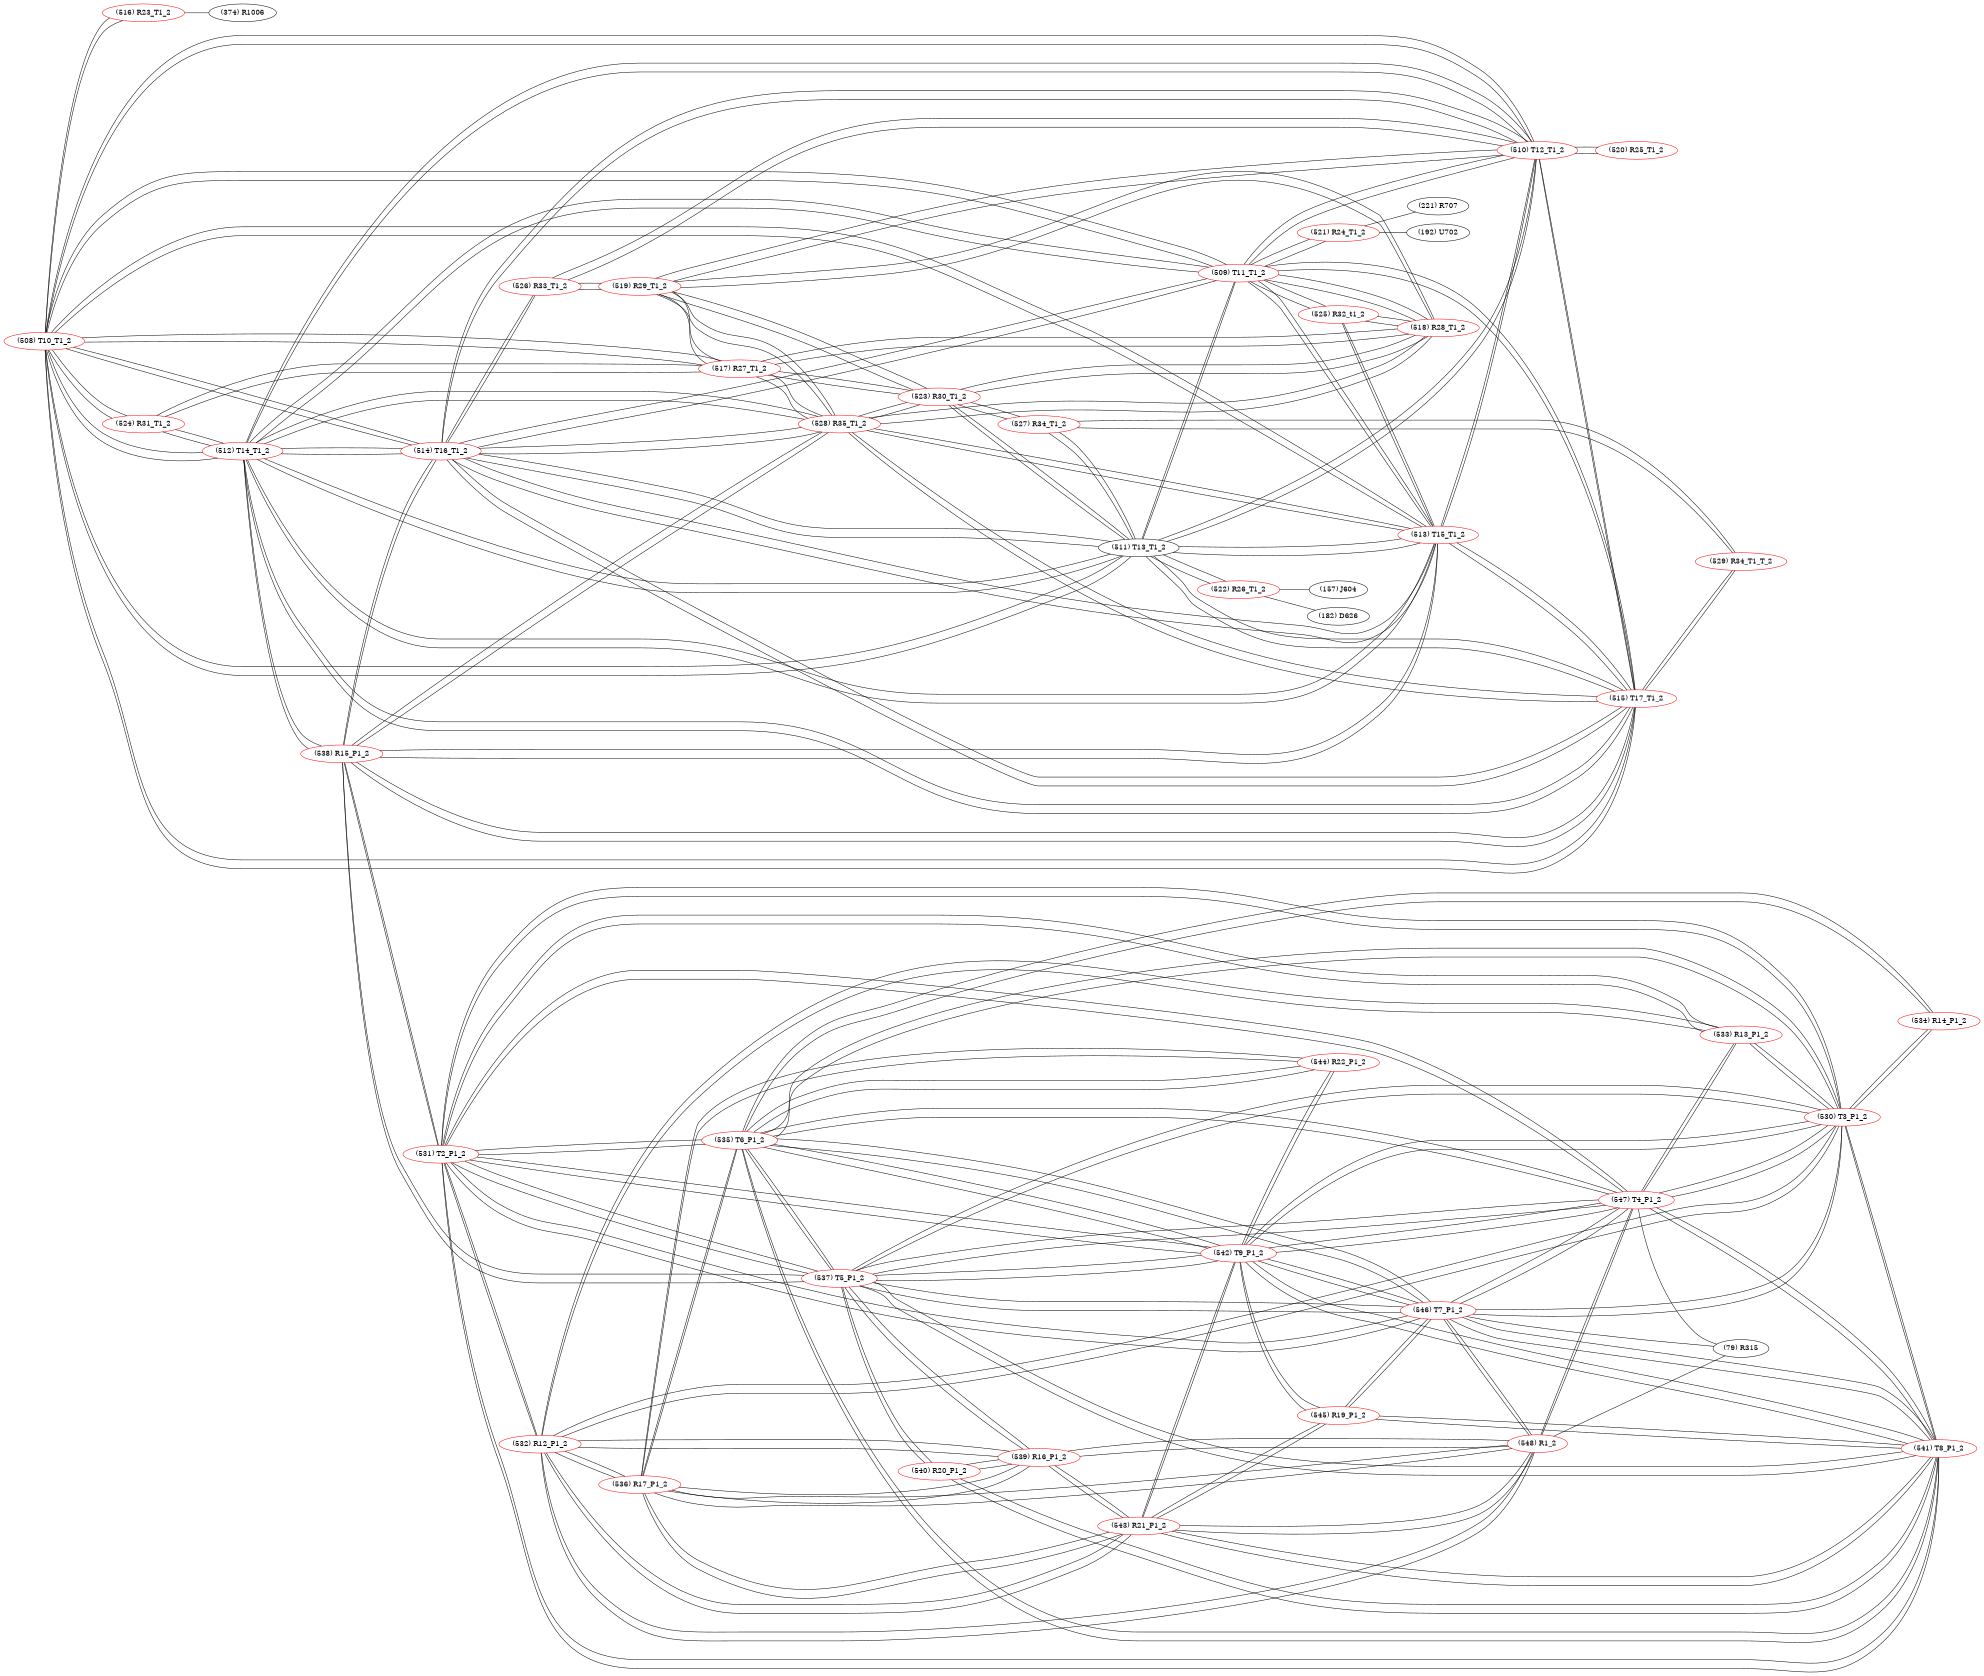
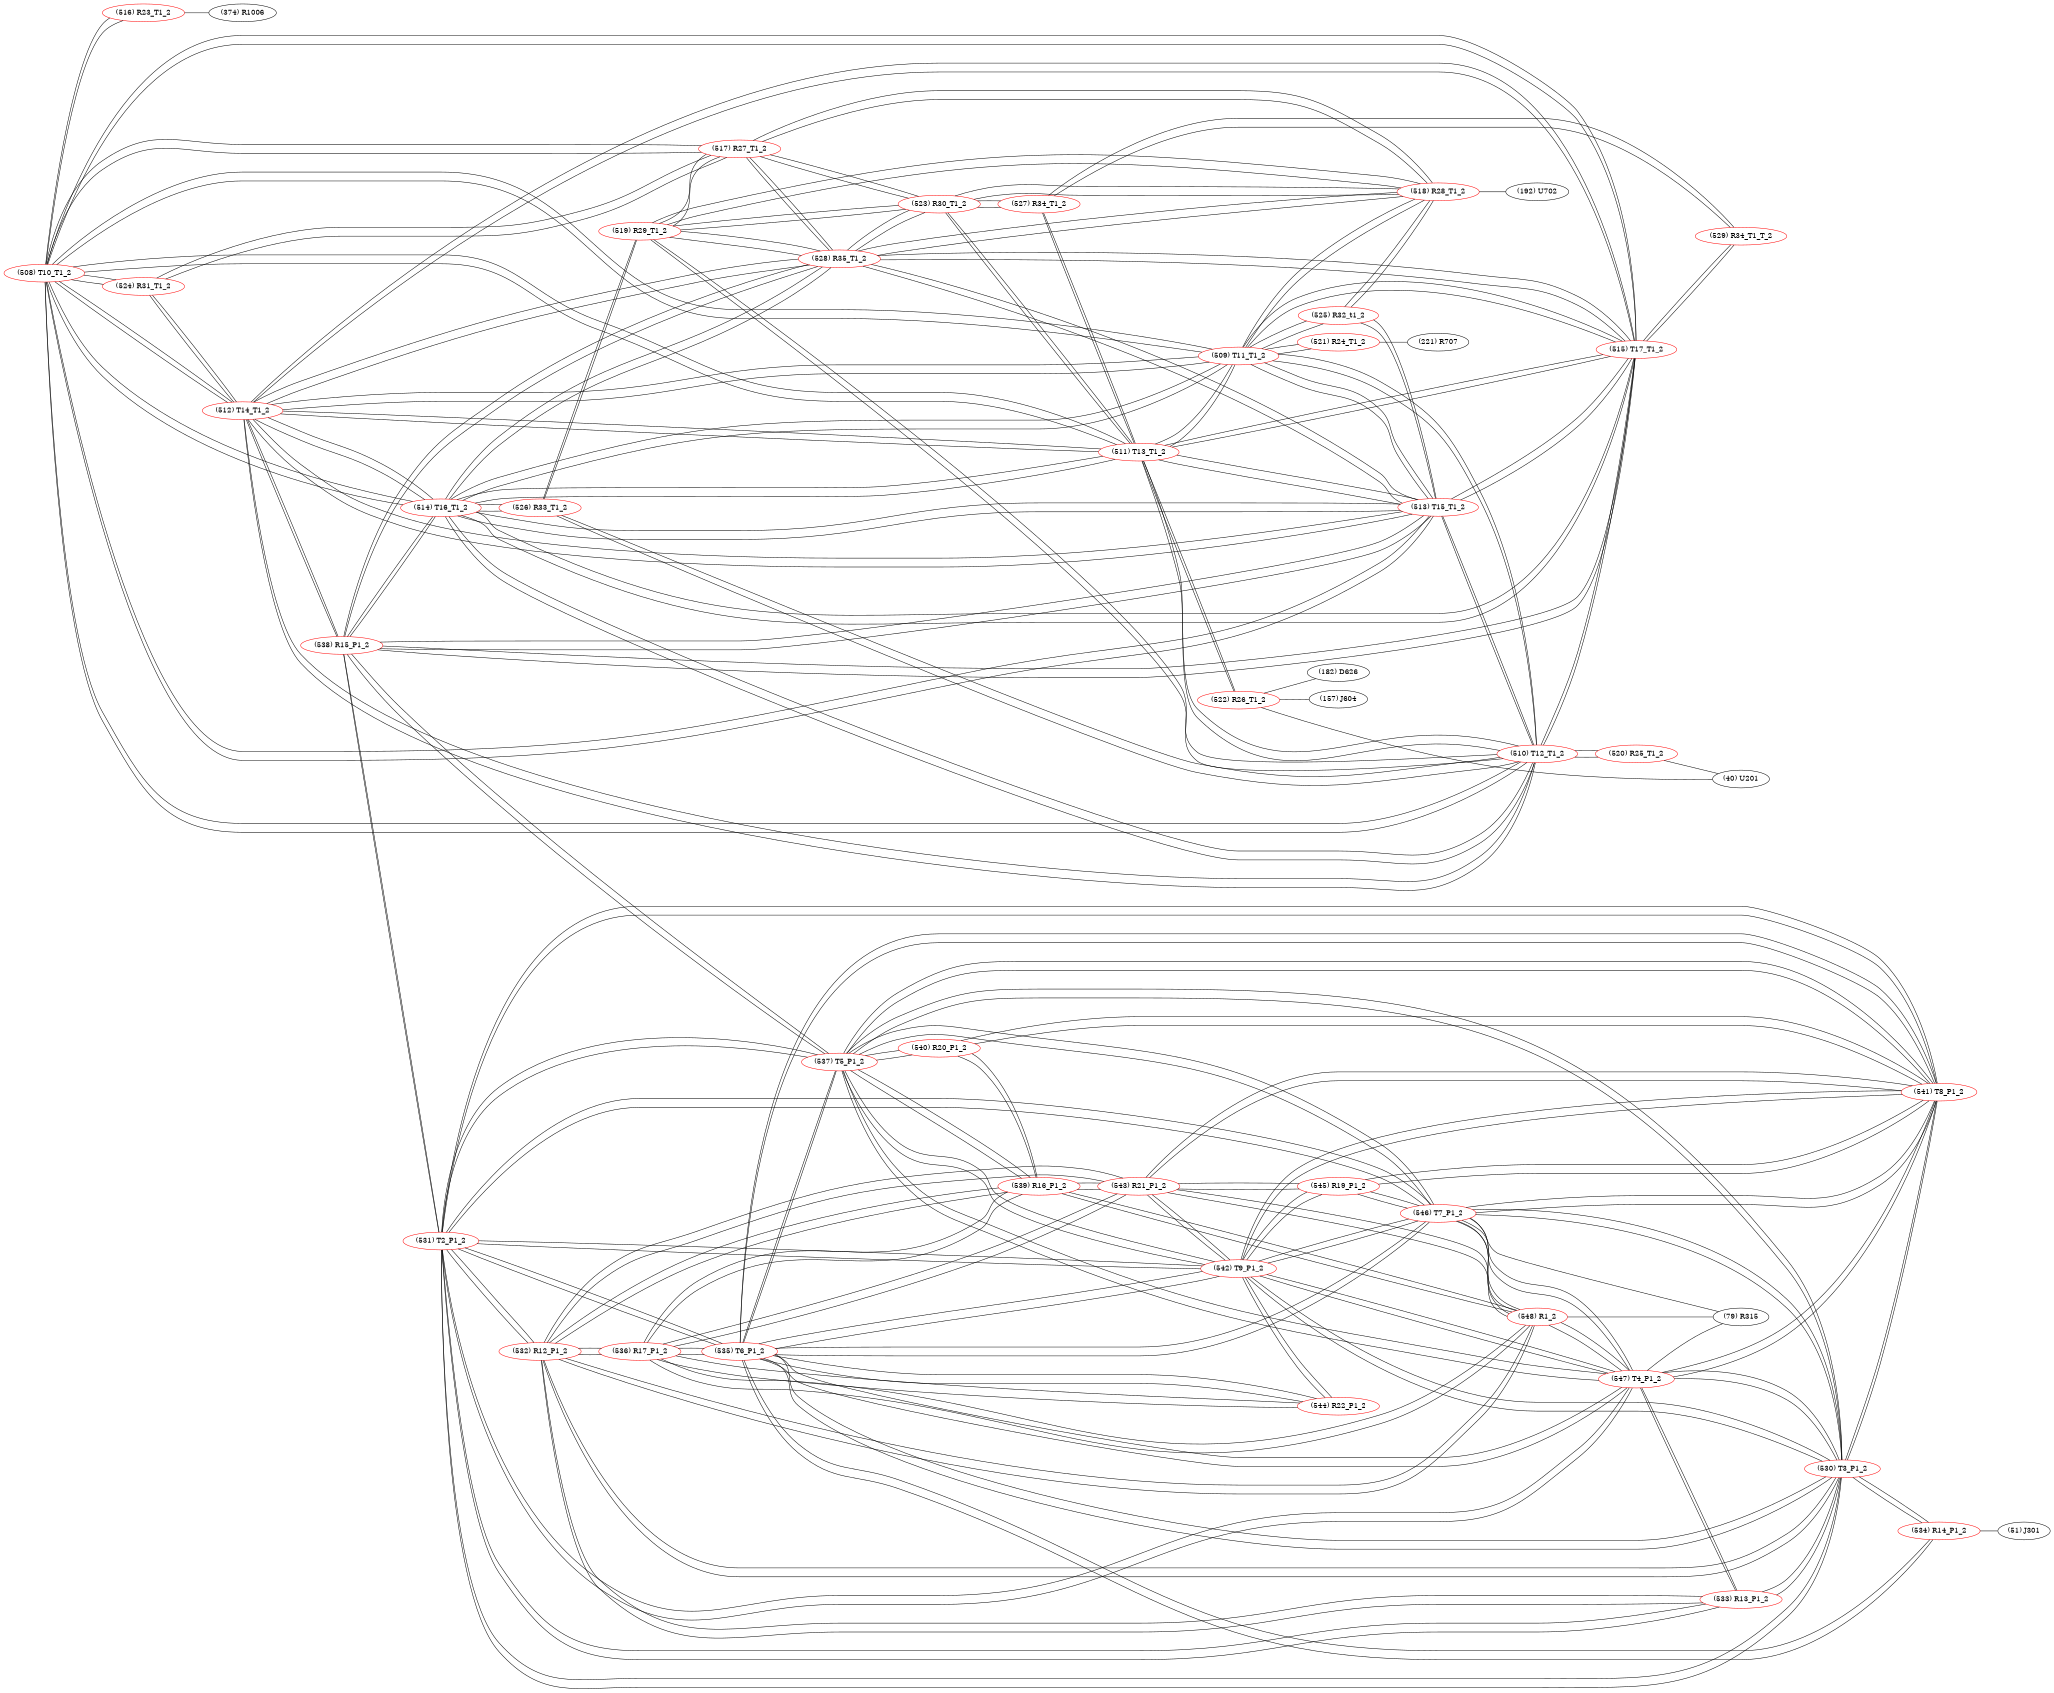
edge "(521) R24_T1_2" -- "(192) U702": now "(518) R28_T1_2" -- "(192) U702"
node "(511) T13_T1_2": color black -> red
node "(40) U201": added
node "(51) J301": added
